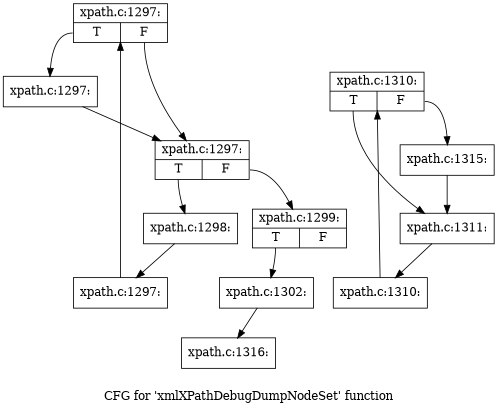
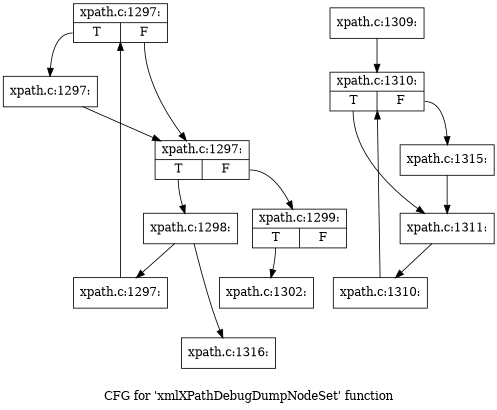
node "xpath.c:1309:": added
edge "xpath.c:1302:" -> "xpath.c:1316:": now "xpath.c:1298:" -> "xpath.c:1316:"
